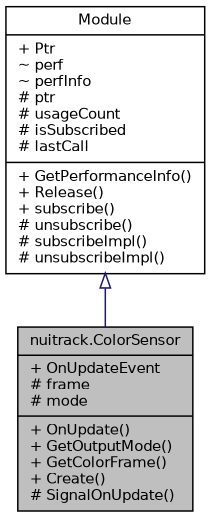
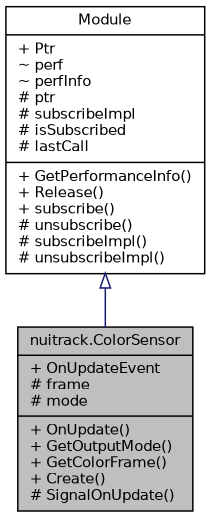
node "Module": text "# usageCount" -> "# subscribeImpl"
